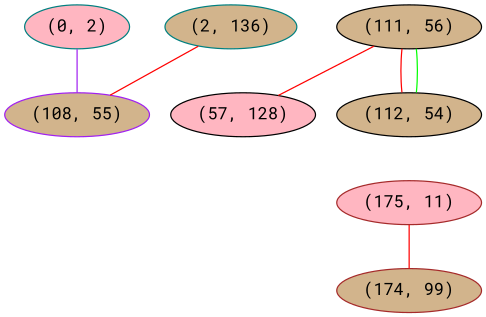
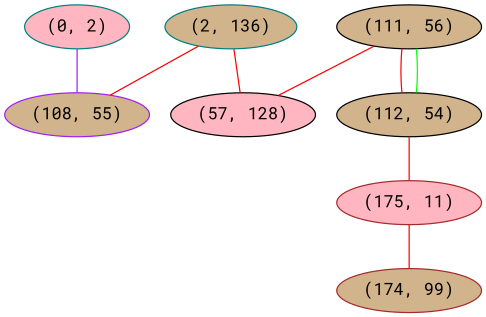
edge "(2, 136)" -- "(57, 128)": added
edge "(112, 54)" -- "(175, 11)": added
